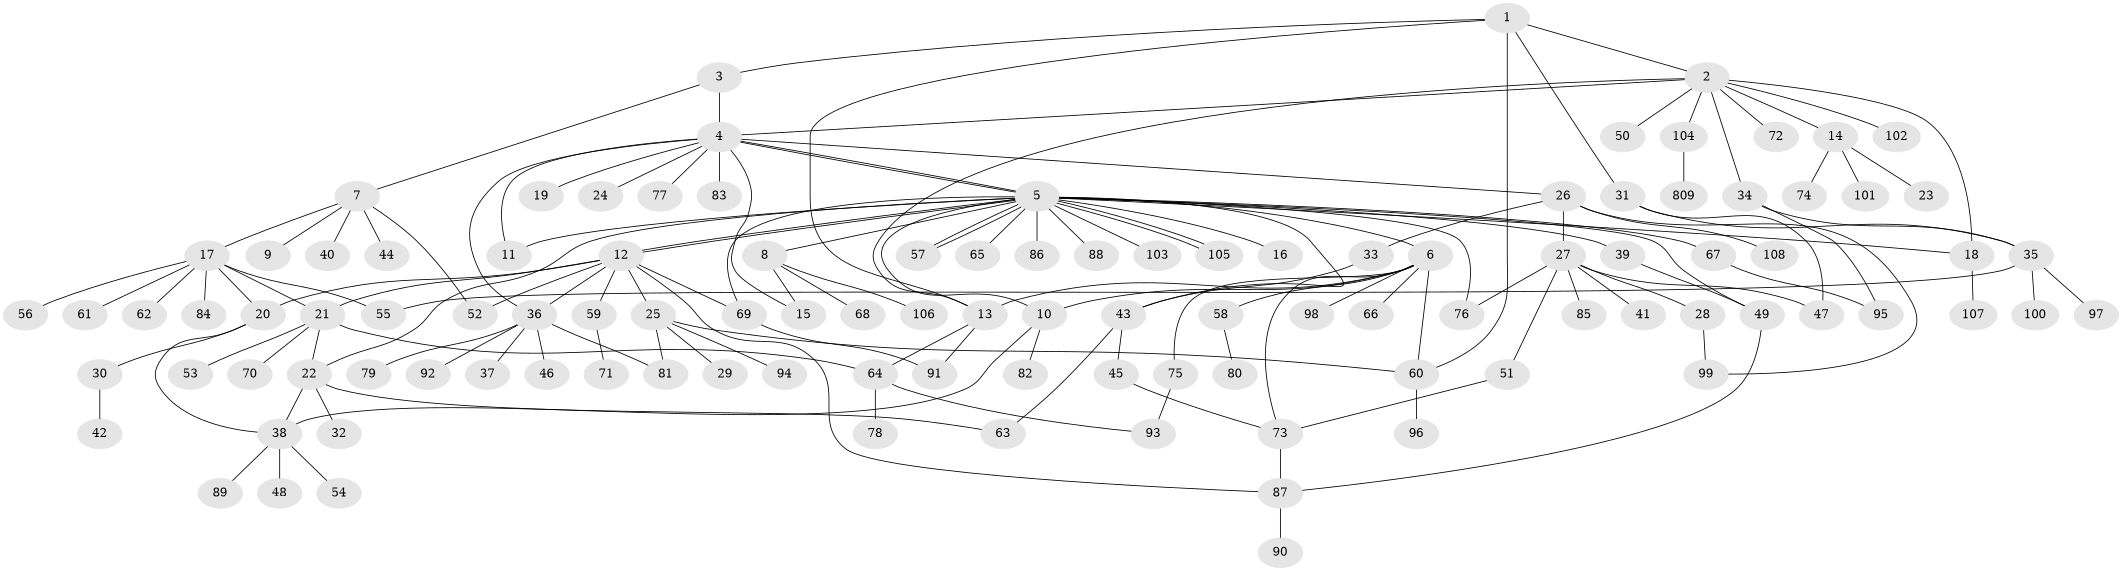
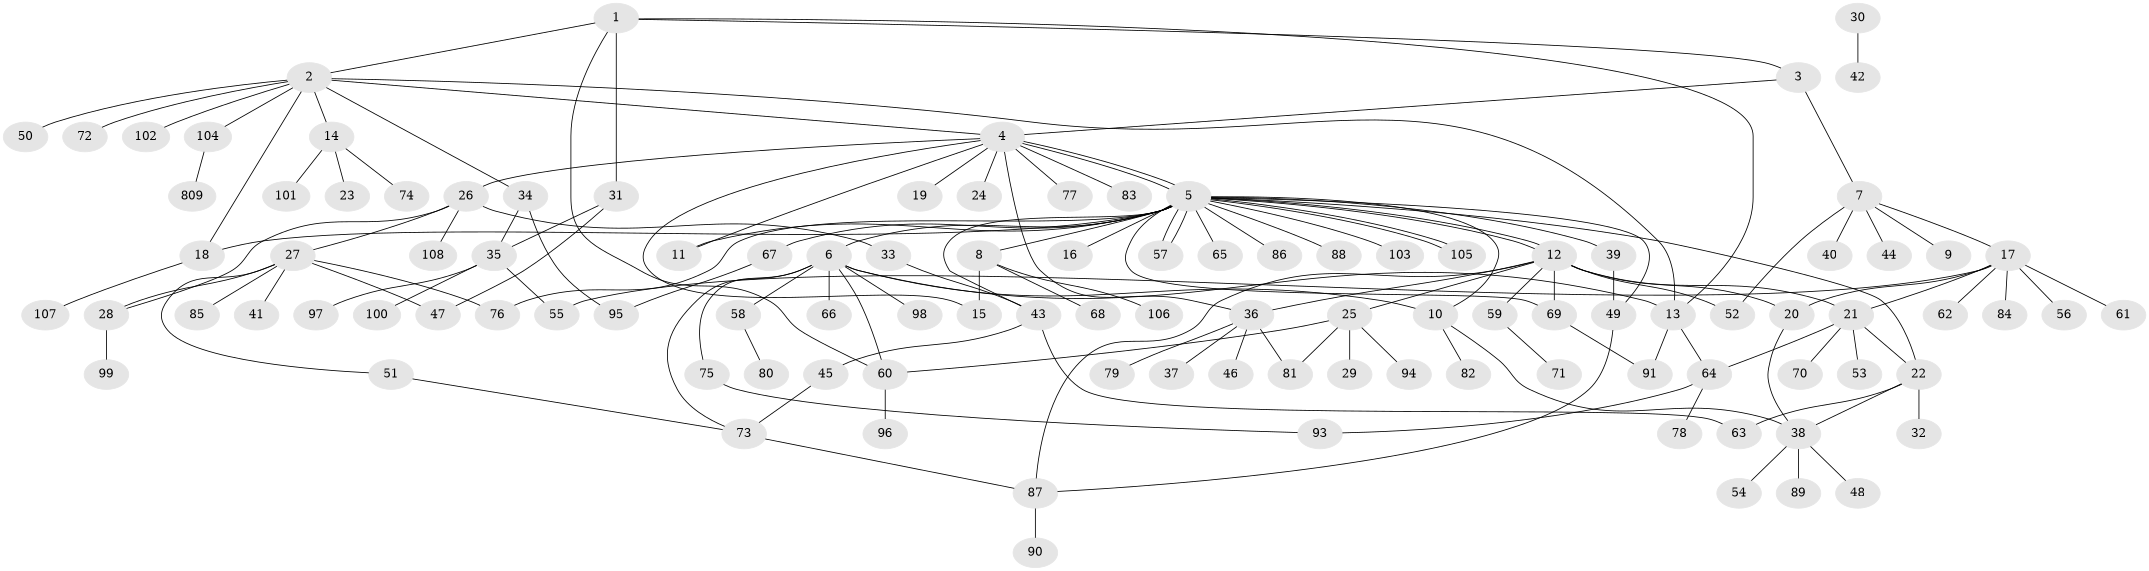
edge "26" -- "99": now "26" -- "28"
edge "20" -- "30": removed
node "92": removed
